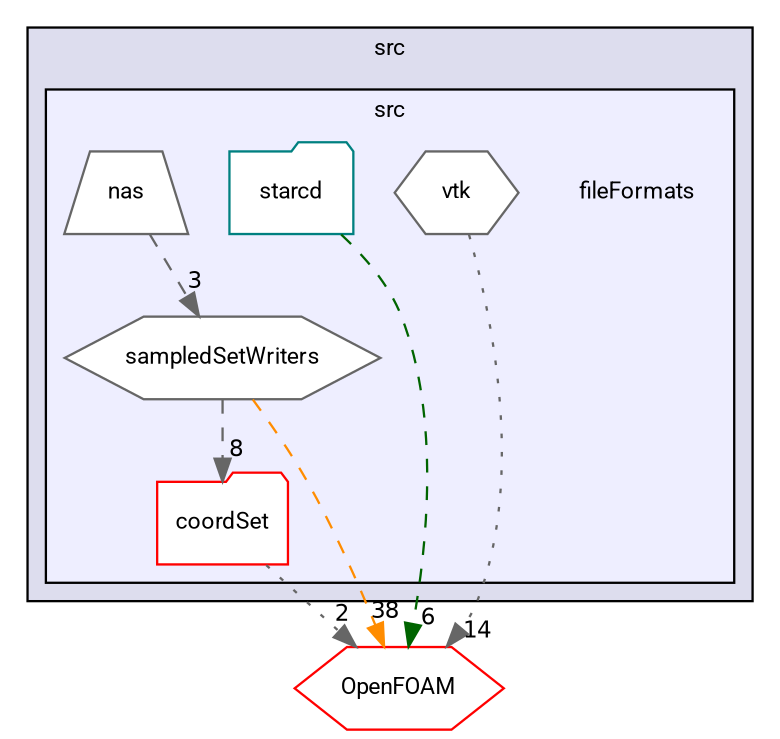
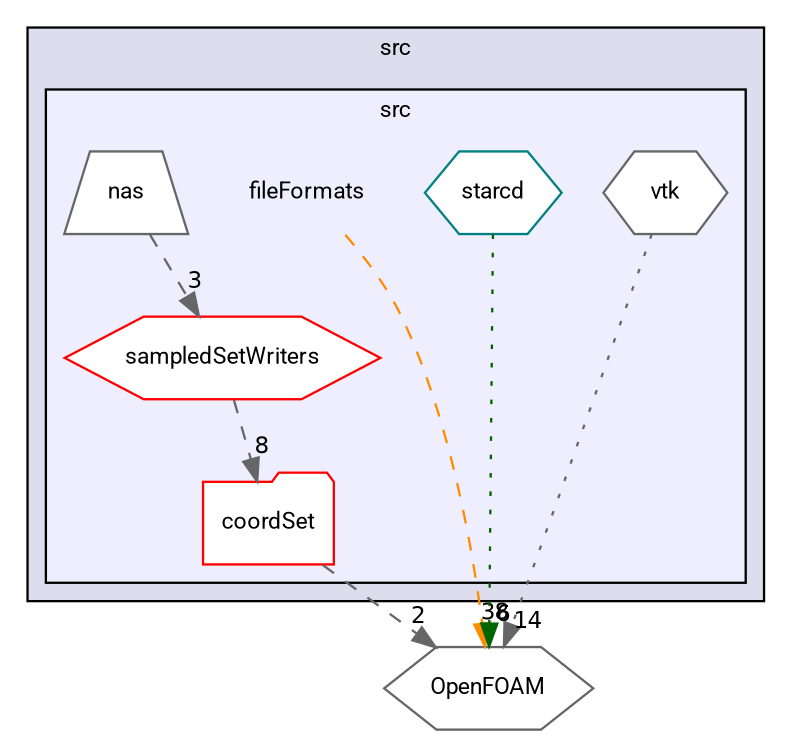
node "starcd": shape folder -> hexagon
node "sampledSetWriters": color gray40 -> red
edge "starcd" -> "OpenFOAM": style dashed -> dotted
edge "sampledSetWriters" -> "OpenFOAM": now "fileFormats" -> "OpenFOAM"
edge "coordSet" -> "OpenFOAM": style dotted -> dashed
node "OpenFOAM": color red -> gray40
